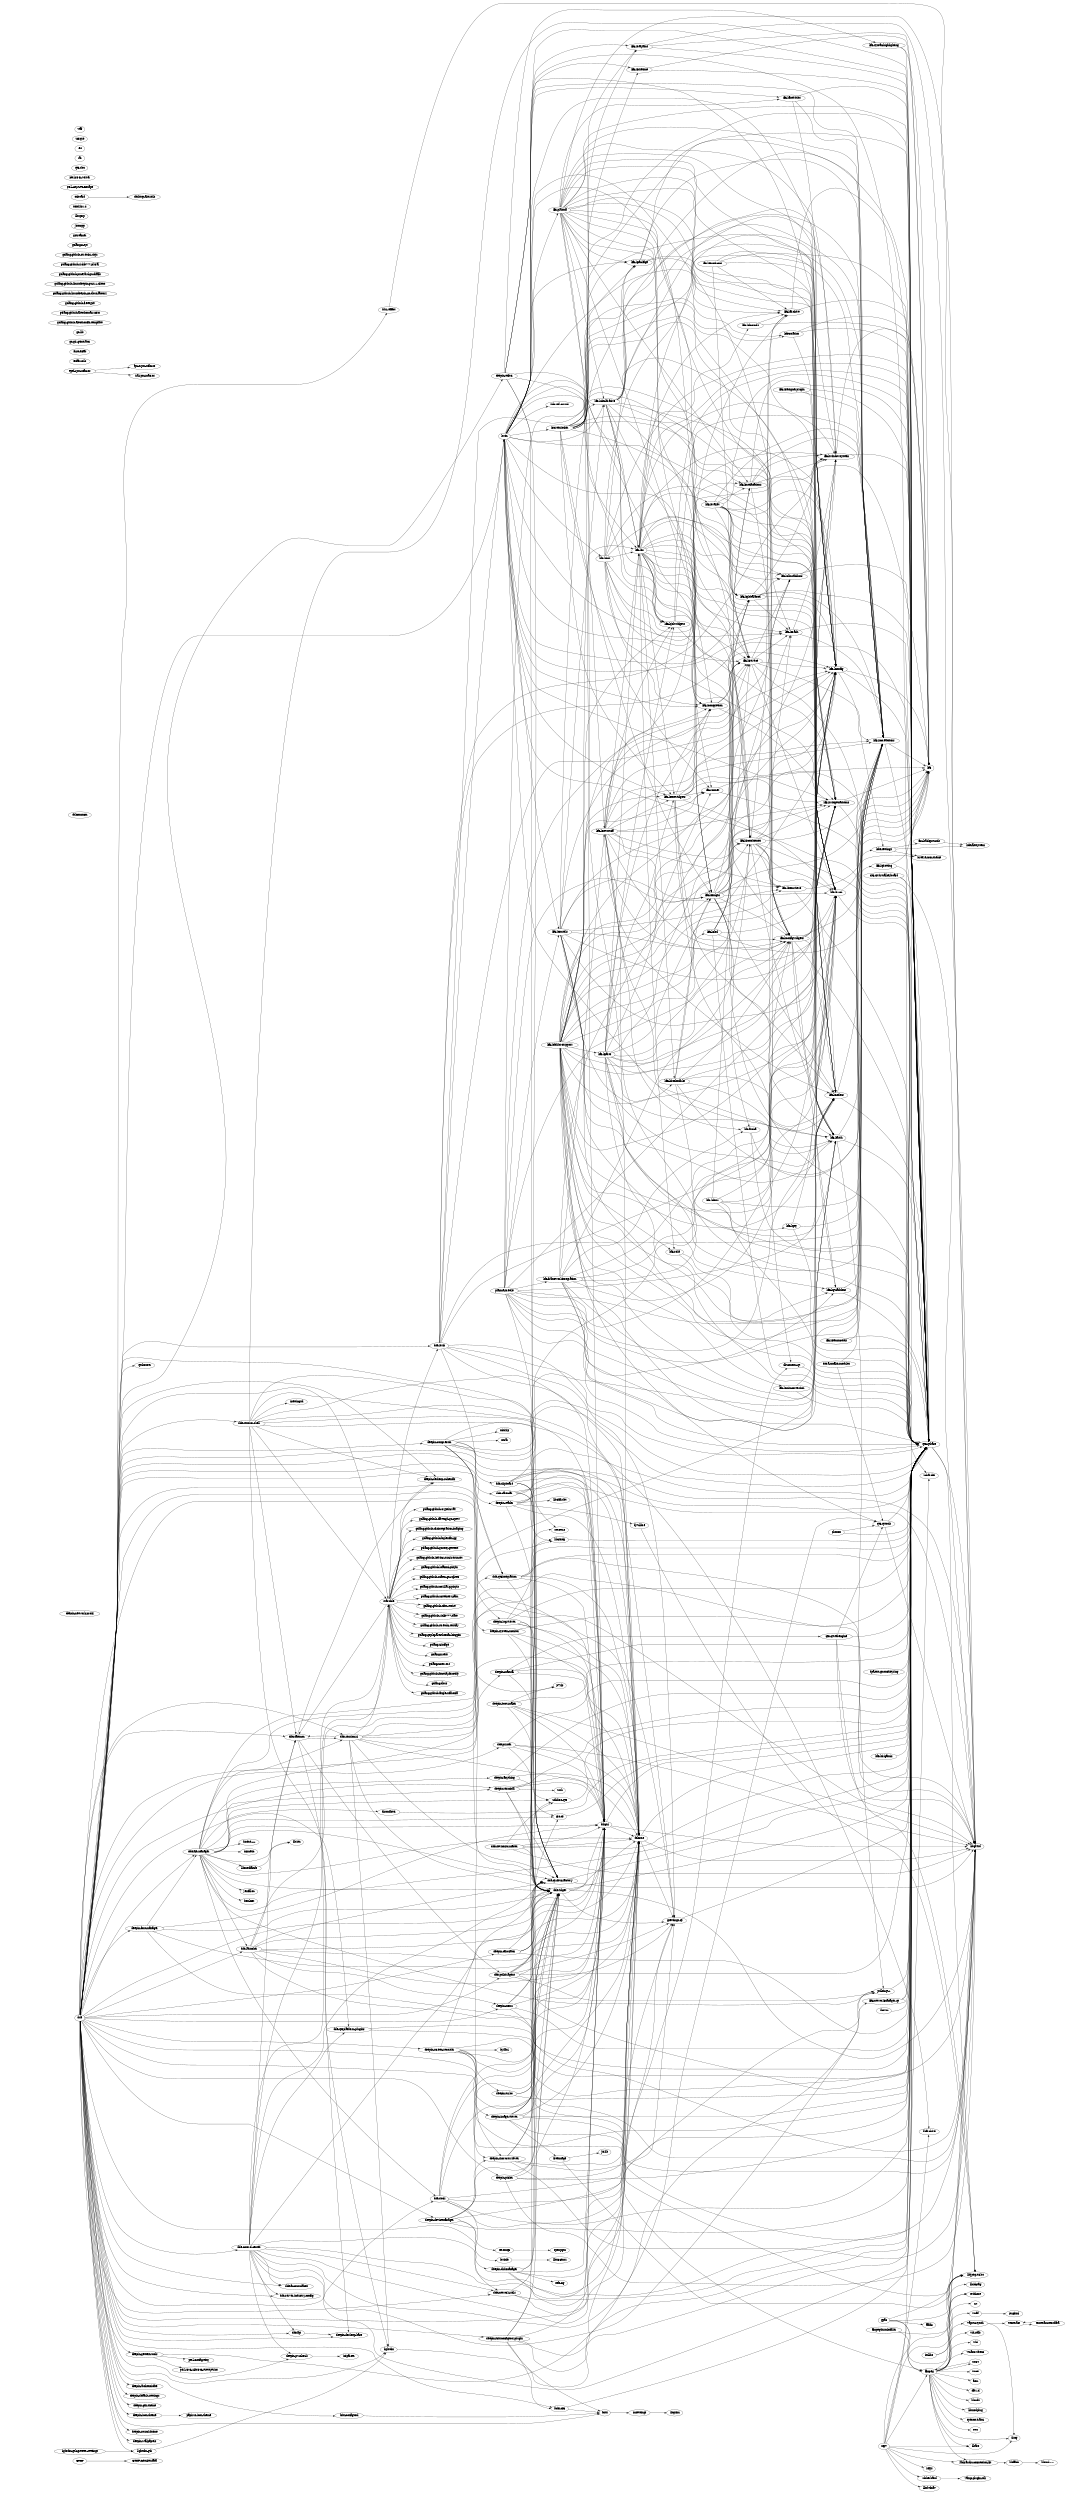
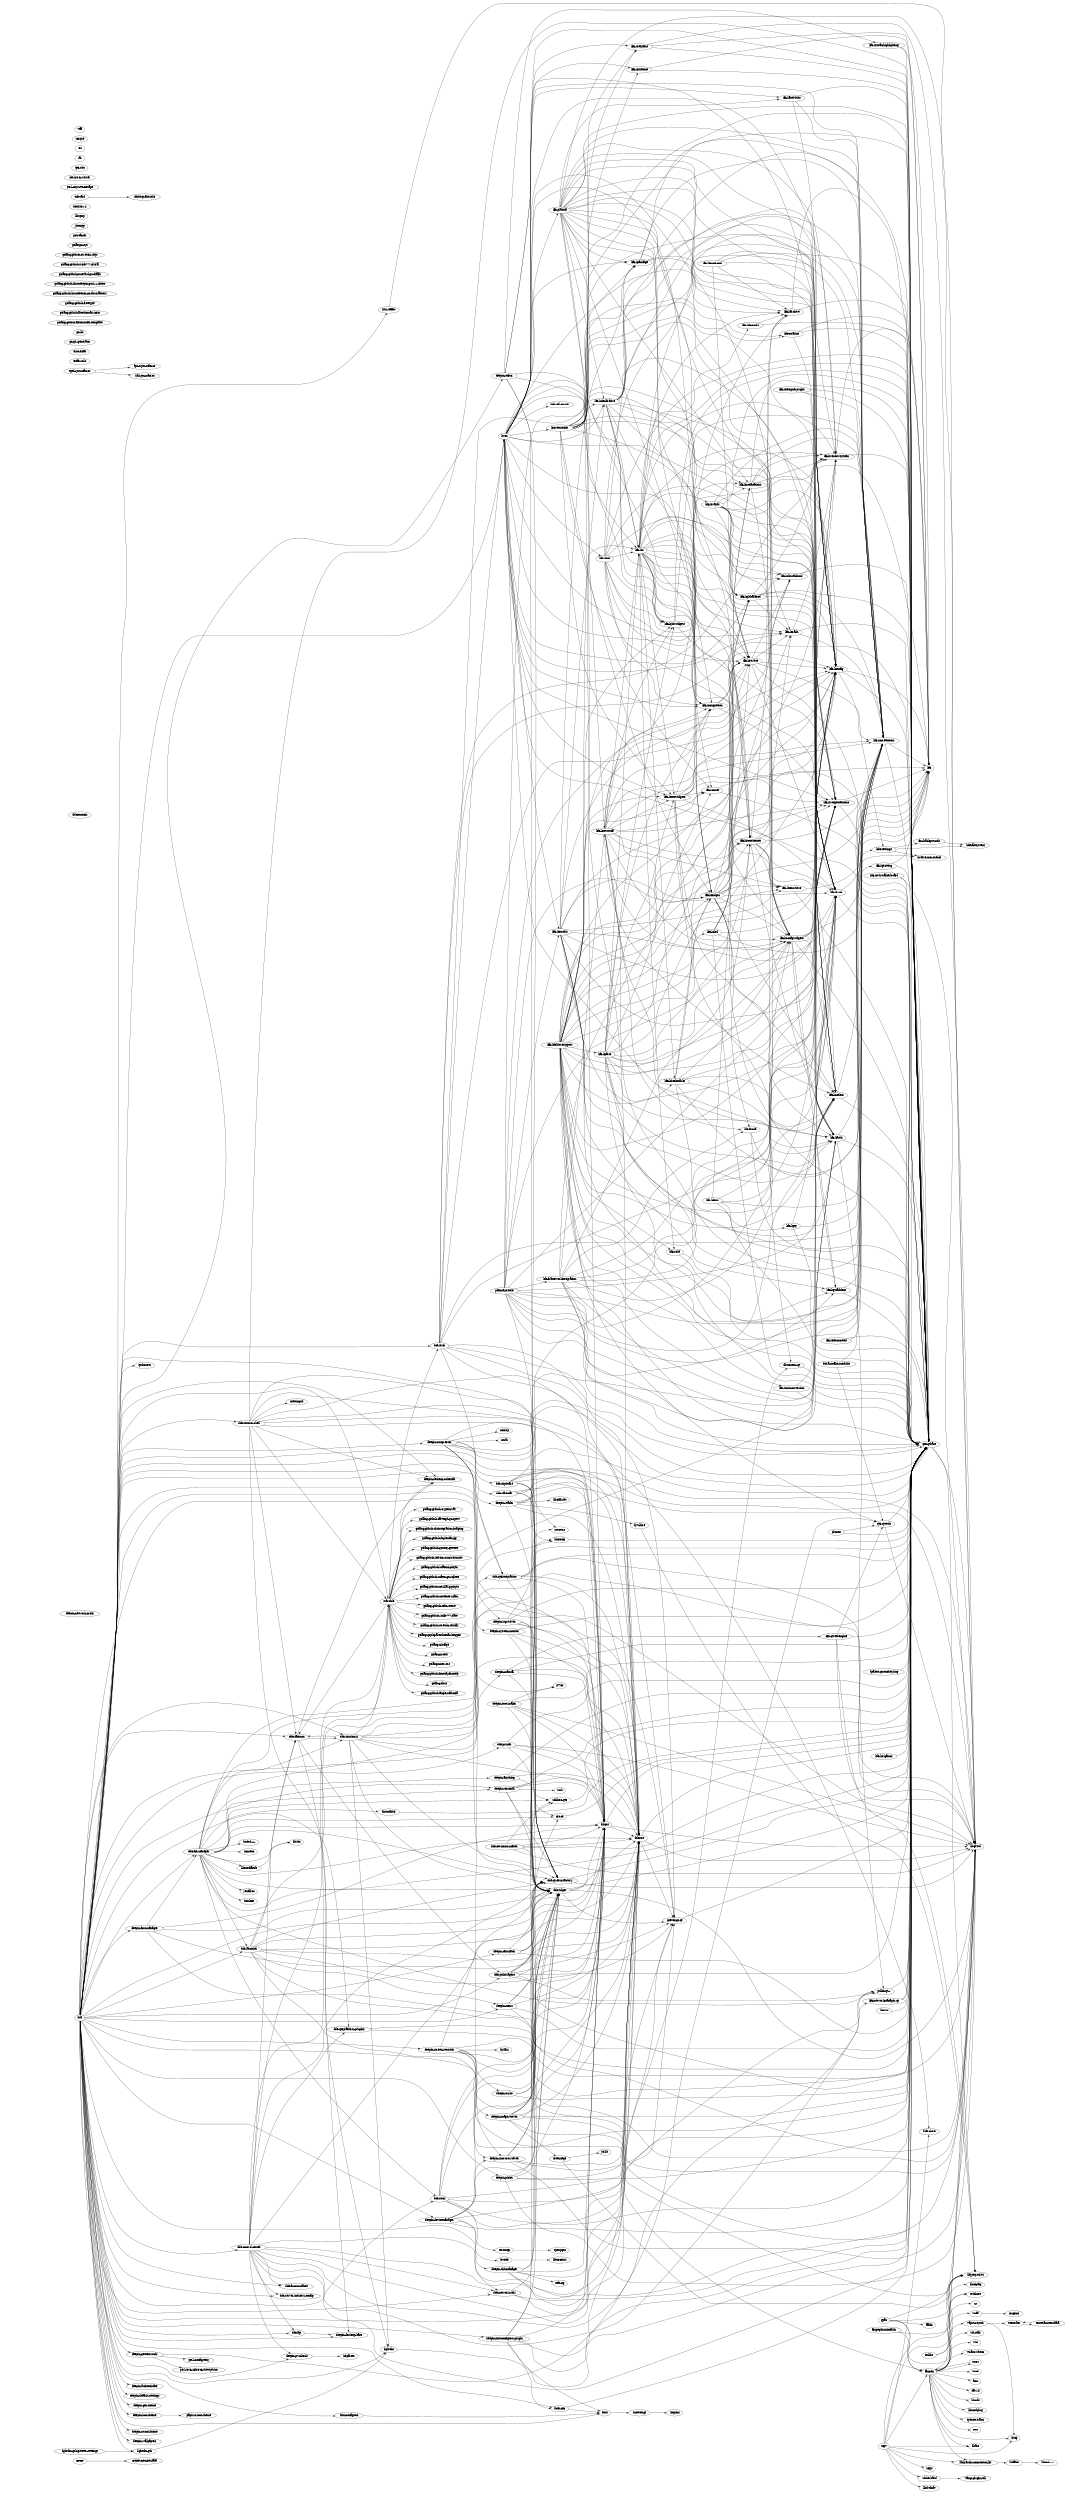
edge "kf5-kiconthemes" -> "qt5-qtbase": removed
node "uchardet": removed
edge "dde" -> "deepin-shortcut-viewer": now "dde-launcher" -> "deepin-shortcut-viewer"
